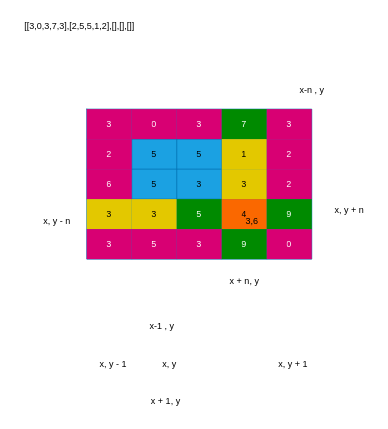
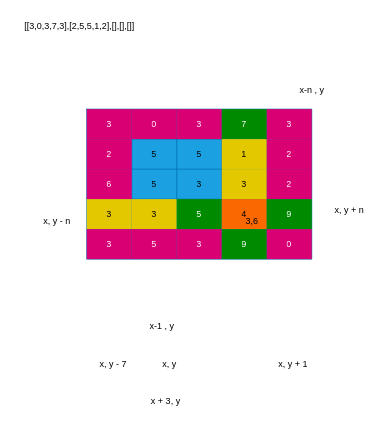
node "x + n, y": removed
node "x, y - 1": label "x, y - 1" -> "x, y - 7"
node "x + 1, y": label "x + 1, y" -> "x + 3, y"
